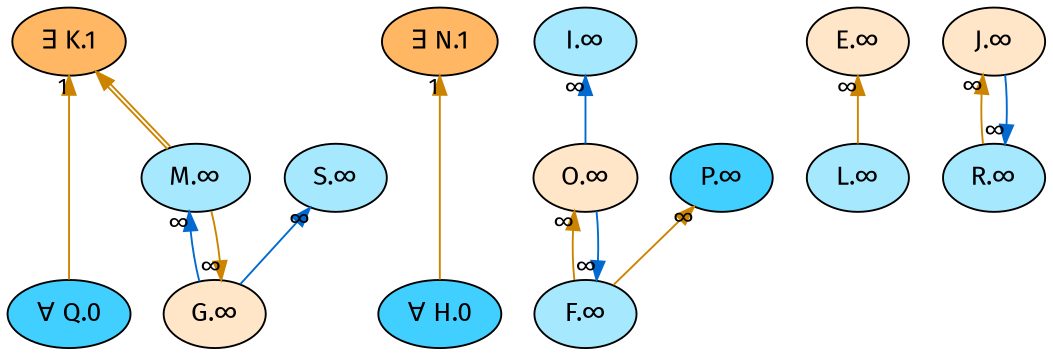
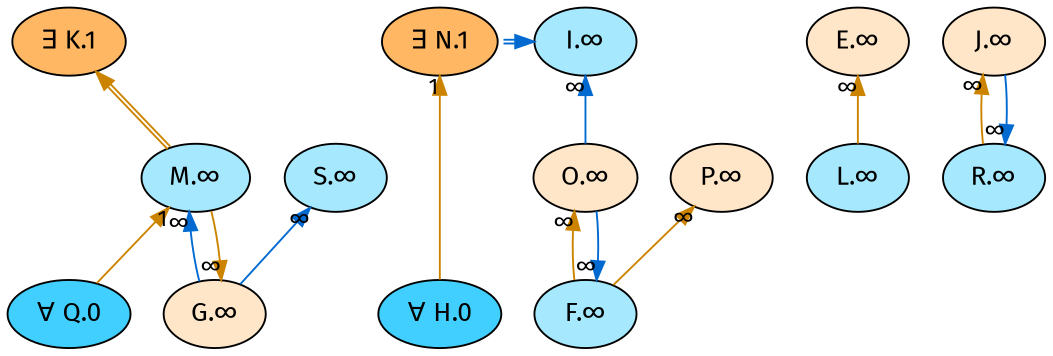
edge "∃ N.1" -> "I.∞": added
node "P.∞": fillcolor #40cfff -> #ffe6c9
edge "∀ Q.0" -> "∃ K.1": now "∀ Q.0" -> "M.∞"
